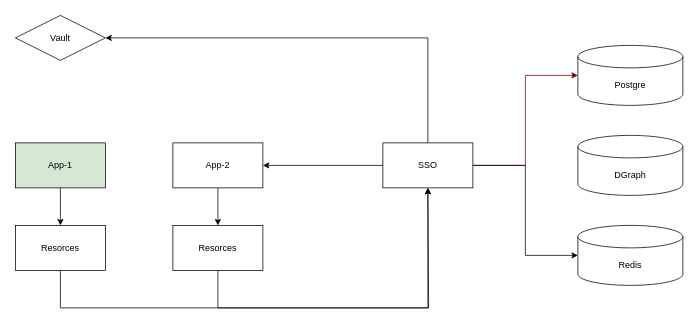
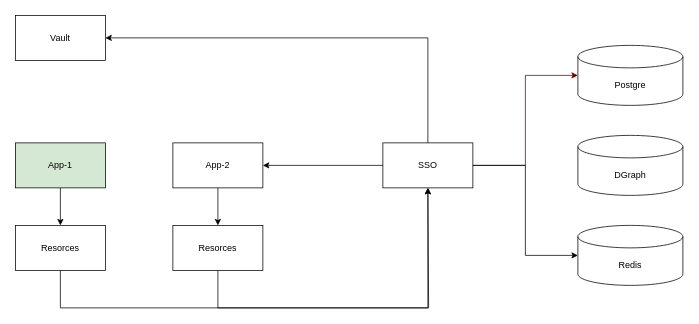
node "Vault": shape diamond -> rectangle
